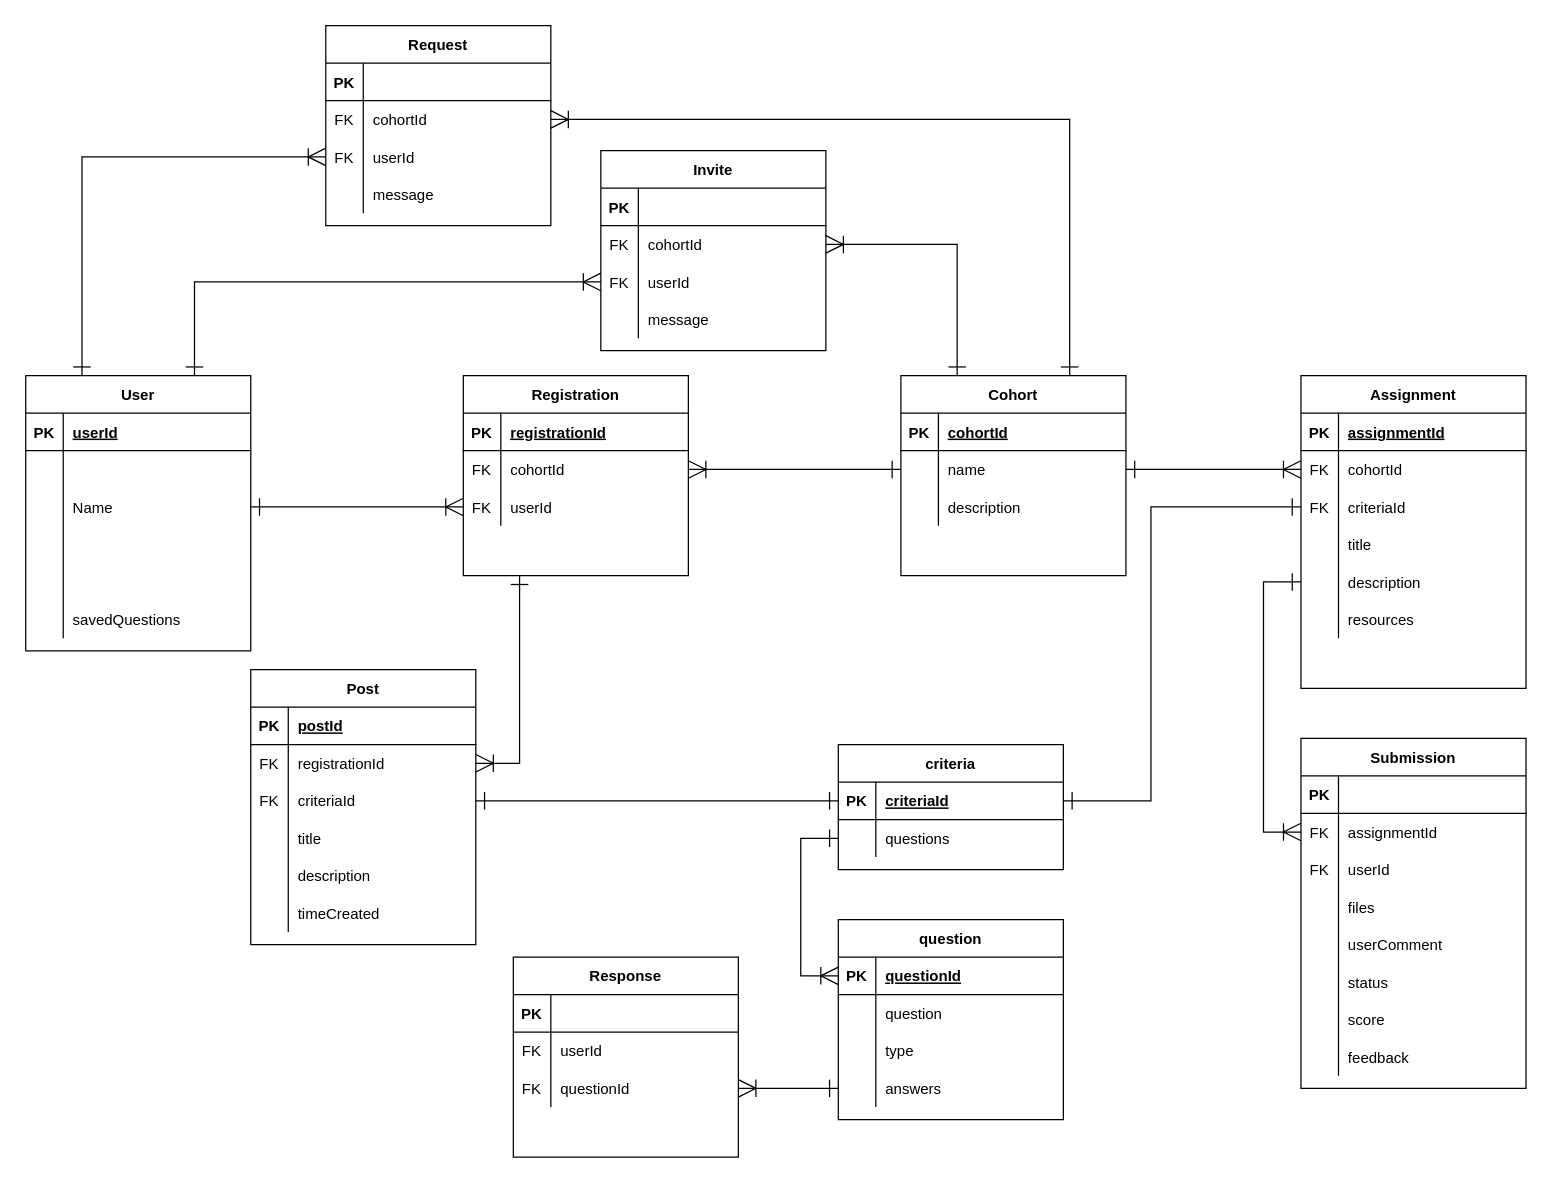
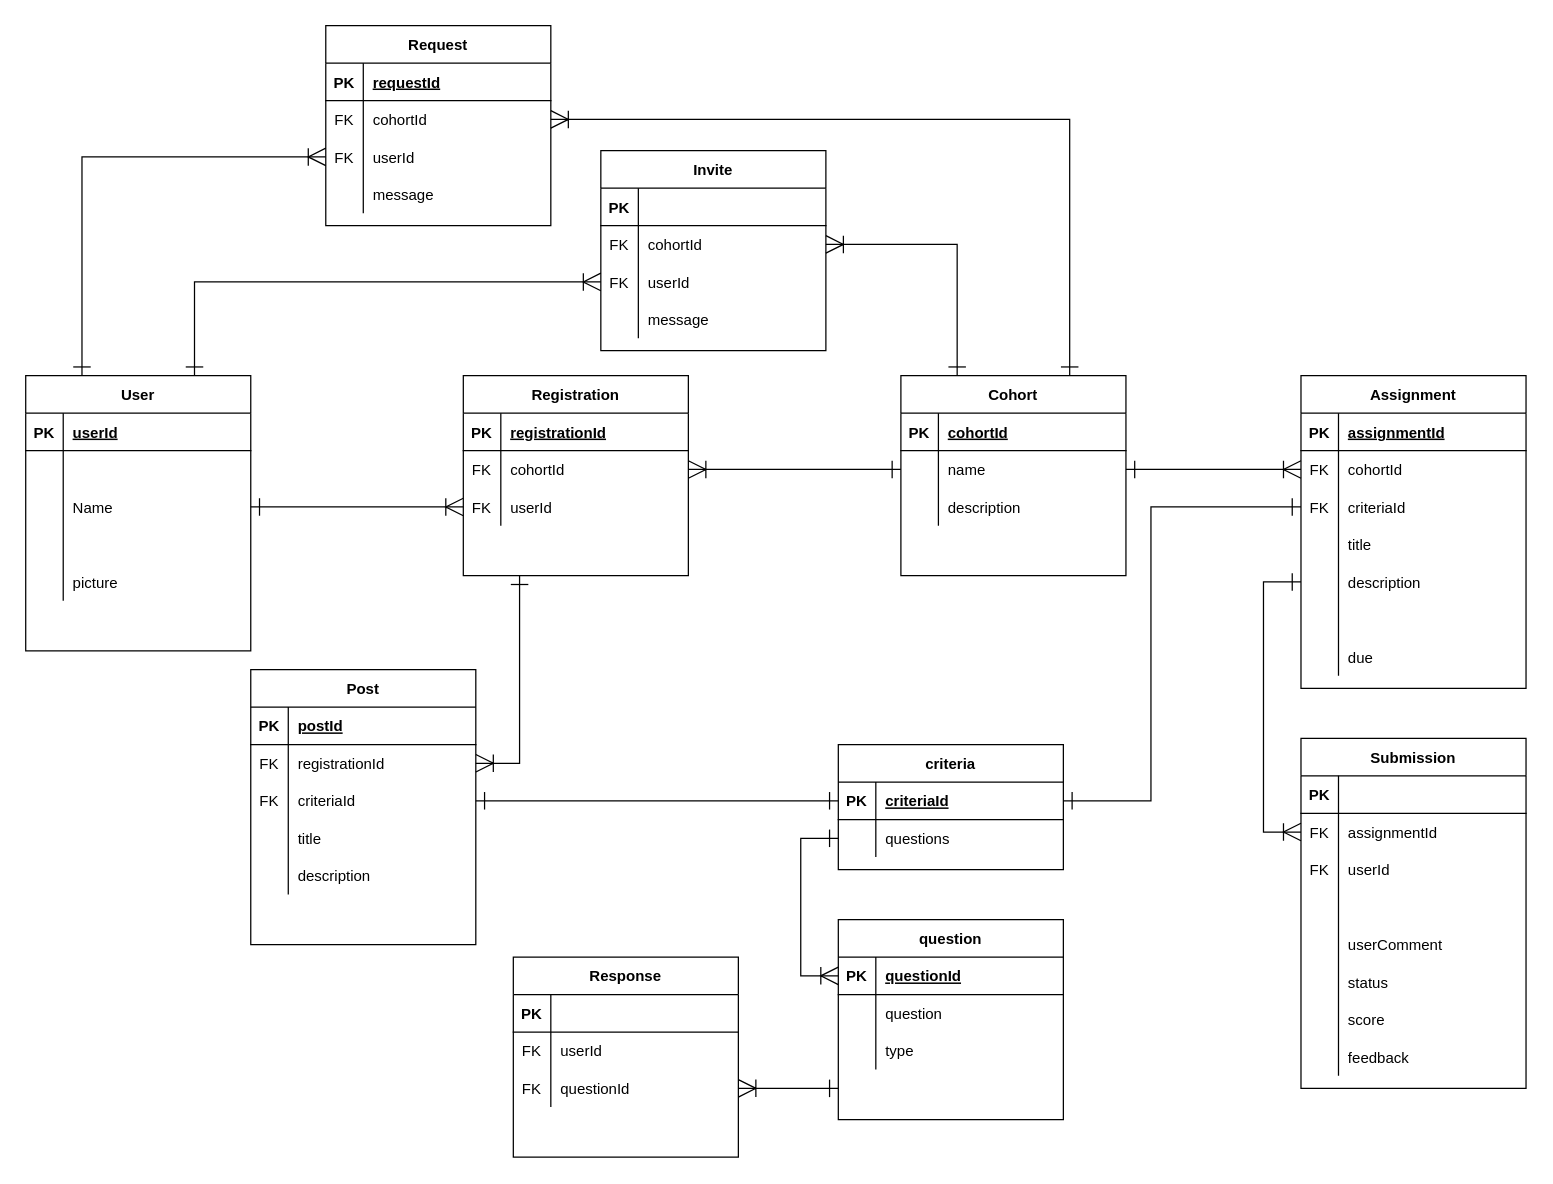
node "requestId": added
node "picture": added
node "savedQuestions": removed
node "resources": removed
node "due": added
node "files": removed
node "timeCreated": removed
node "answers": removed
